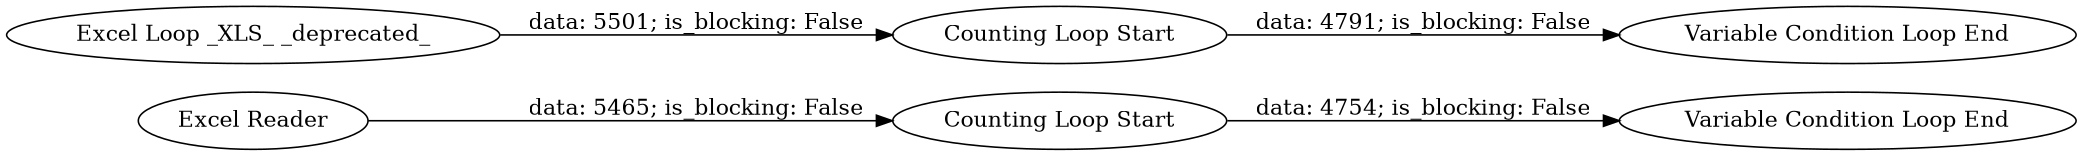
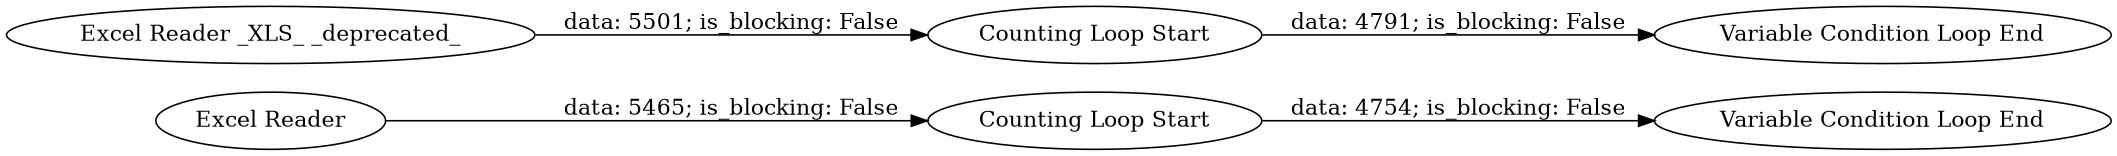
node "Excel Loop _XLS_ _deprecated_": label "Excel Loop _XLS_ _deprecated_" -> "Excel Reader _XLS_ _deprecated_"
